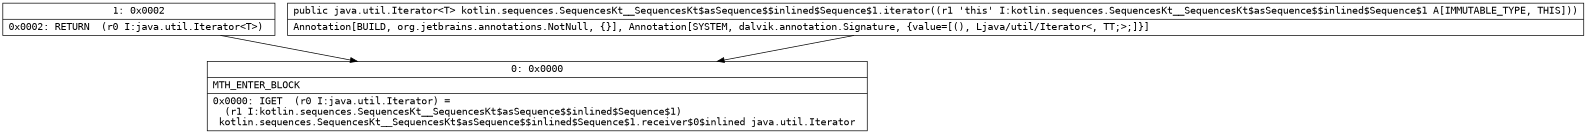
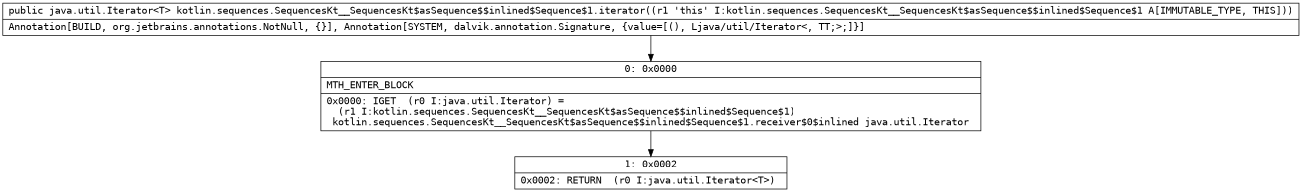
edge "1: 0x0002" -> "0: 0x0000": reversed
